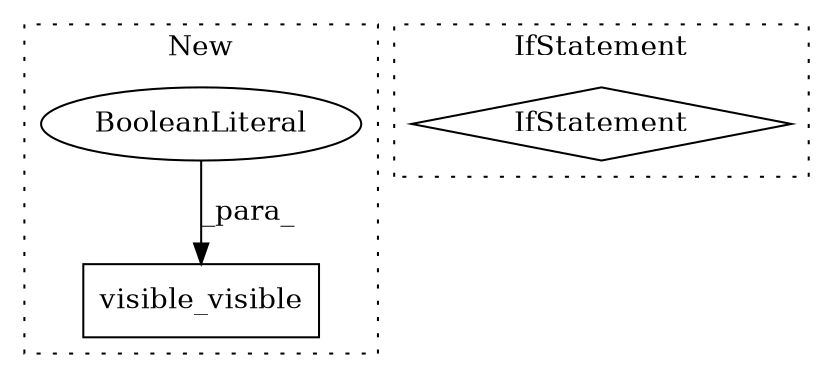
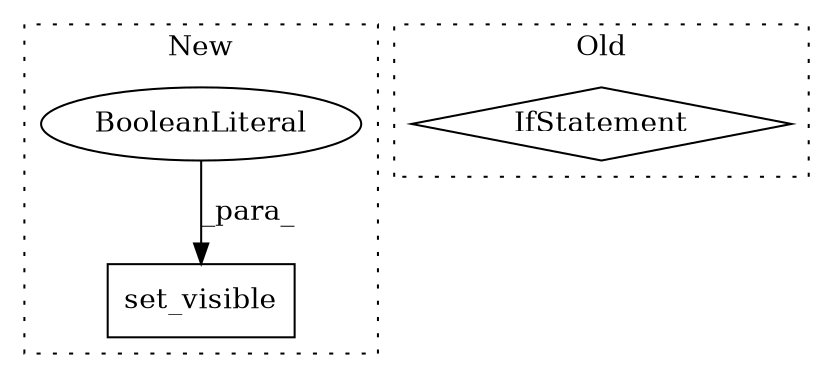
cluster "IfStatement": label "IfStatement" -> "Old"
node "visible_visible": label "visible_visible" -> "set_visible"
